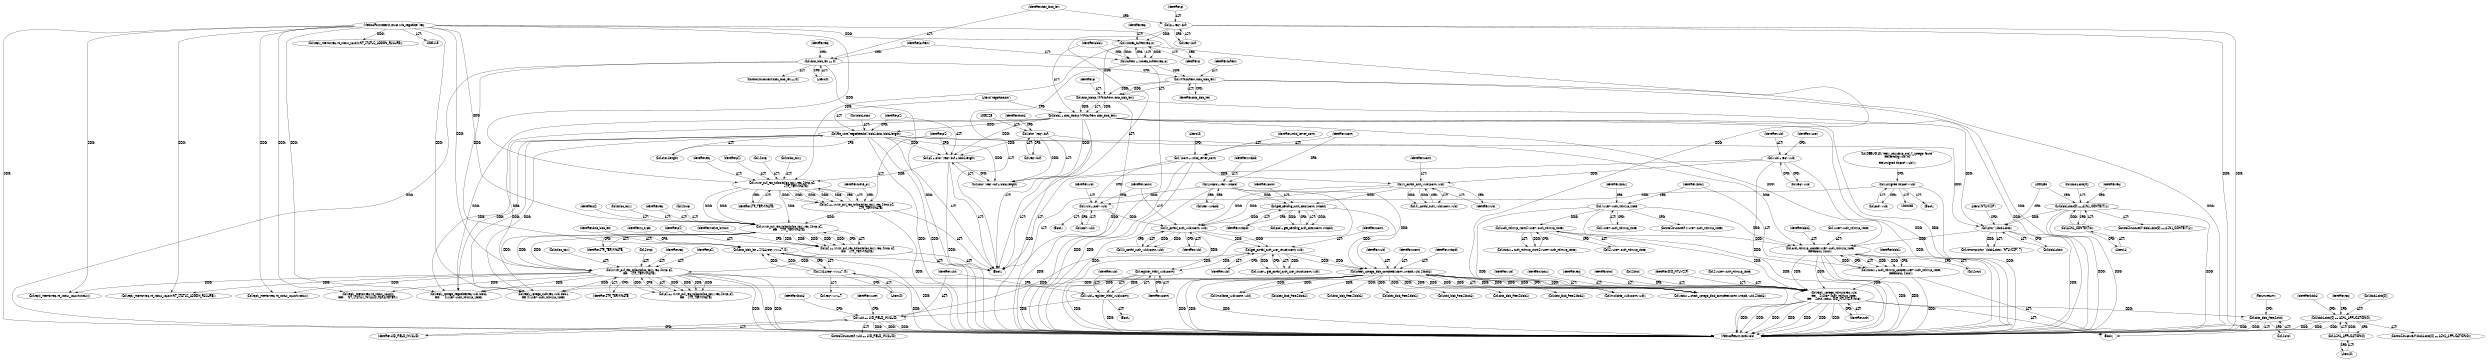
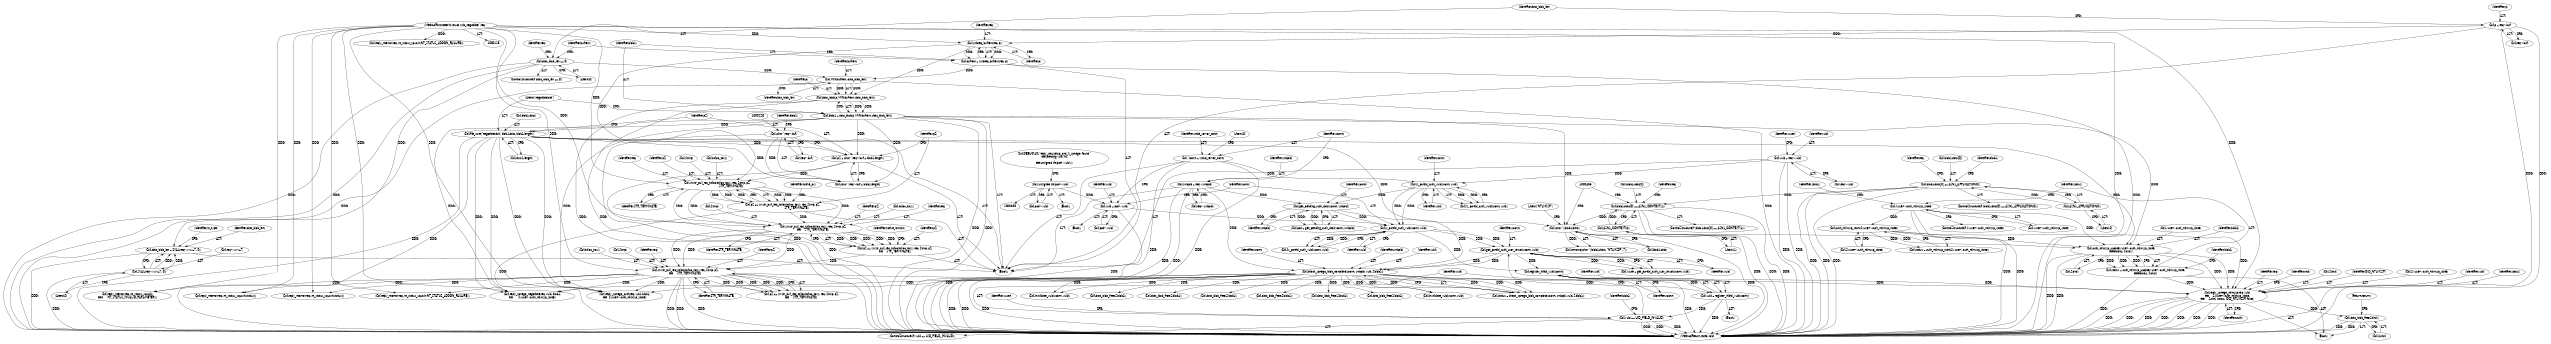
edge "(Call,data_blob_len == 0)" -> "(Call,MIN(bufrem, data_blob_len))": label "CFG: " -> "DDG: "
edge "(Call,blob1 = data_blob(p, MIN(bufrem, data_blob_len)))" -> "(Call,data_blob(p, MIN(bufrem, data_blob_len)))": added, label "CFG:"
edge "(Call,(char *)req->buf)" -> "(Call,p2 = (char *)req->buf + blob1.length)": label "DDG: " -> "CFG: "
edge "(Call,req->vuid)" -> "(Call,vuid = req->vuid)": label "CFG: " -> "AST: "
edge "(Call,blob1.data[0] == ASN1_APPLICATION(0))" -> "(Call,blob1.data[0] == ASN1_CONTEXT(1))": added, label "DDG:"
edge "(Call,SVAL(req->vwv+7, 0))" -> "(Call,req->vwv+7)": reversed
edge "(Call,(unsigned int)pad->vuid)" -> "(MethodReturn,static void)": removed, label "DDG:"
node "(Identifier,UID_FIELD_INVALID)": removed
